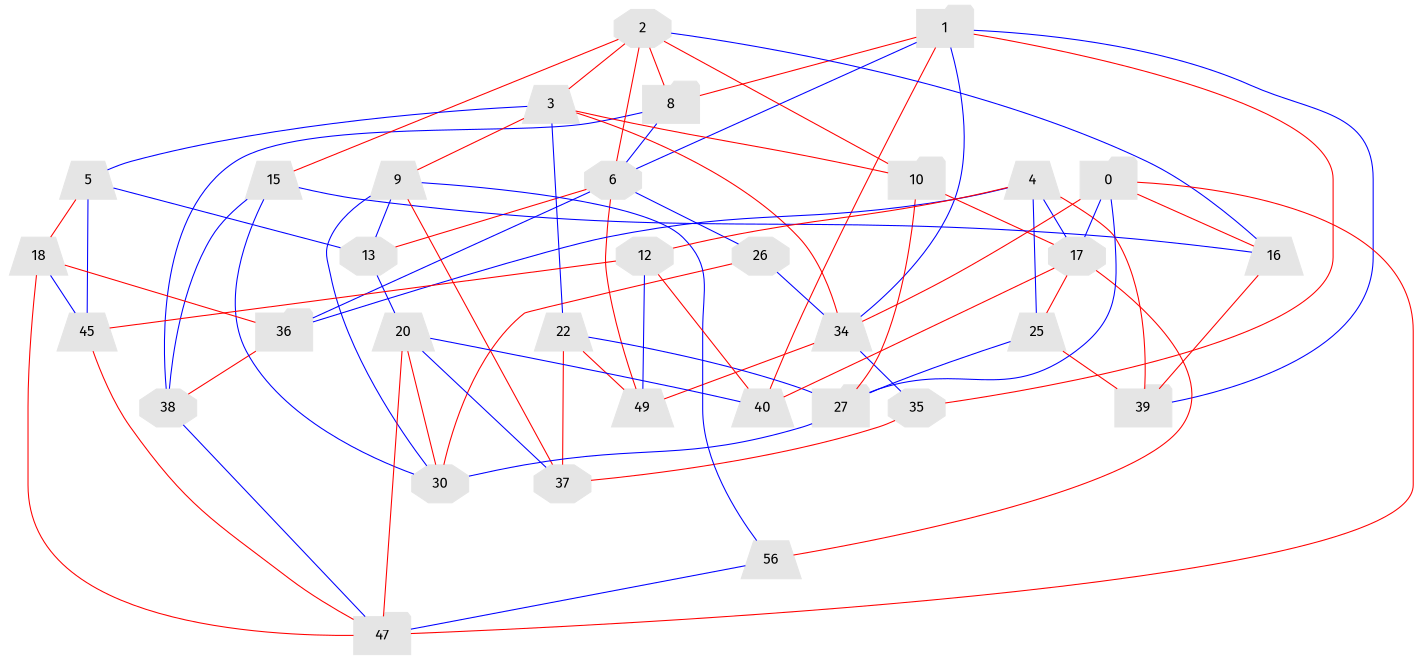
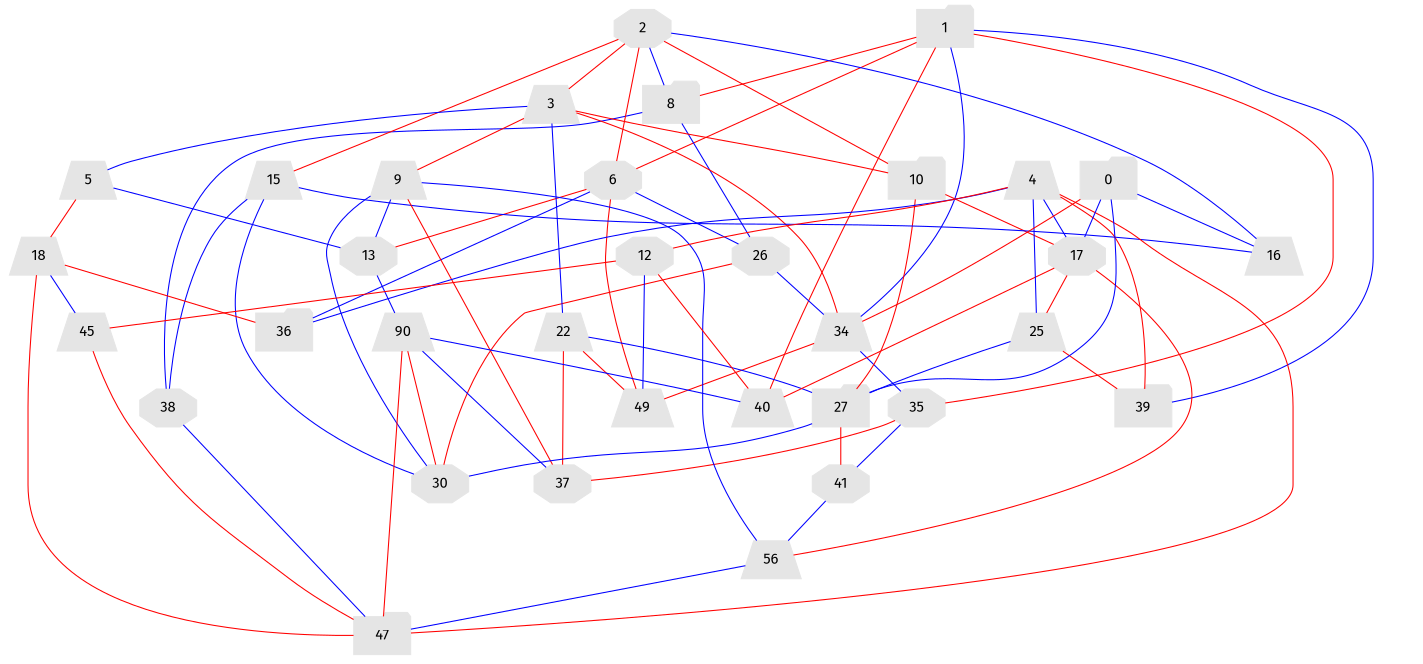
edge "2" -- "8": color red -> blue
edge "1" -- "6": color blue -> red
edge "8" -- "6": now "8" -- "26"
edge "0" -- "16": color red -> blue
edge "5" -- "45": removed
node "20": label "20" -> "90"
edge "16" -- "39": removed
edge "36" -- "38": removed
node "41": added
edge "0" -- "47": now "4" -- "47"
